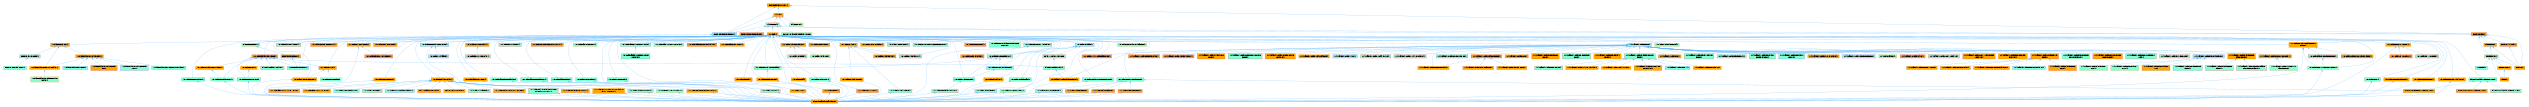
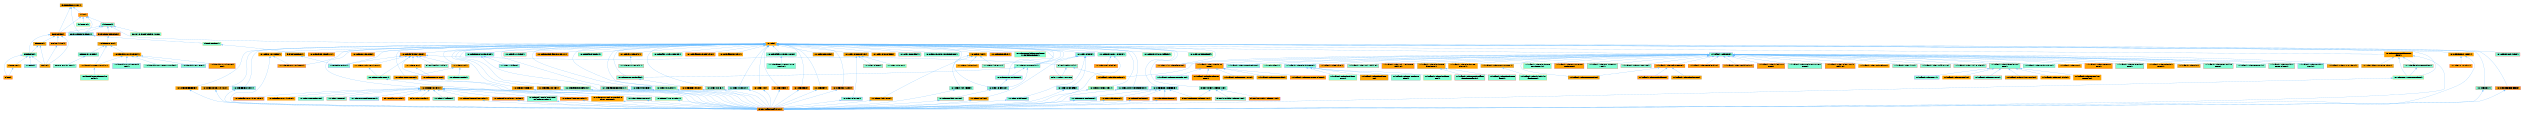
node "K2Node_SetVariableOnPersistent Frame.h": label "K2Node_SetVariableOnPersistent Frame.h" -> "K2Node_SetVariableOnPersistent UnrealEdSharedPCH.h"
node "AnimGraphNode_Mirror.h": color purple -> red
node "K2Node_PlayMontage.h": removed
edge "BlueprintEditorUtils.h" -> "SRigVMActionMenu.cpp": reversed
node "K2Node_CustomEvent.h": fillcolor aquamarine -> orange
